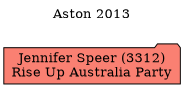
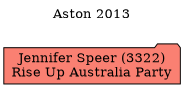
node "Jennifer Speer (3312) Rise Up Australia Party": label "Jennifer Speer (3312) Rise Up Australia Party" -> "Jennifer Speer (3322) Rise Up Australia Party"
